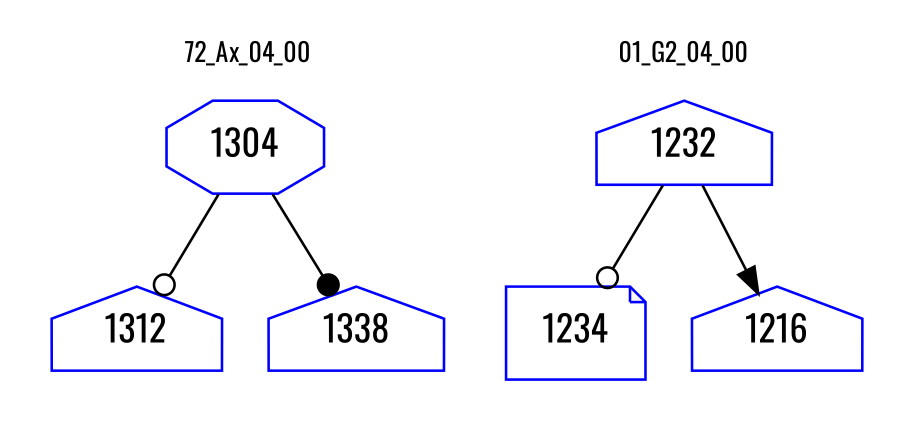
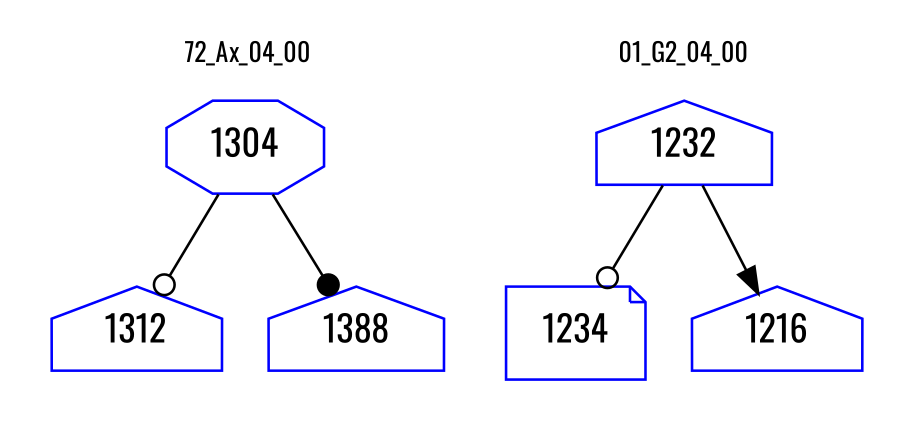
node "1338": label "1338" -> "1388"
